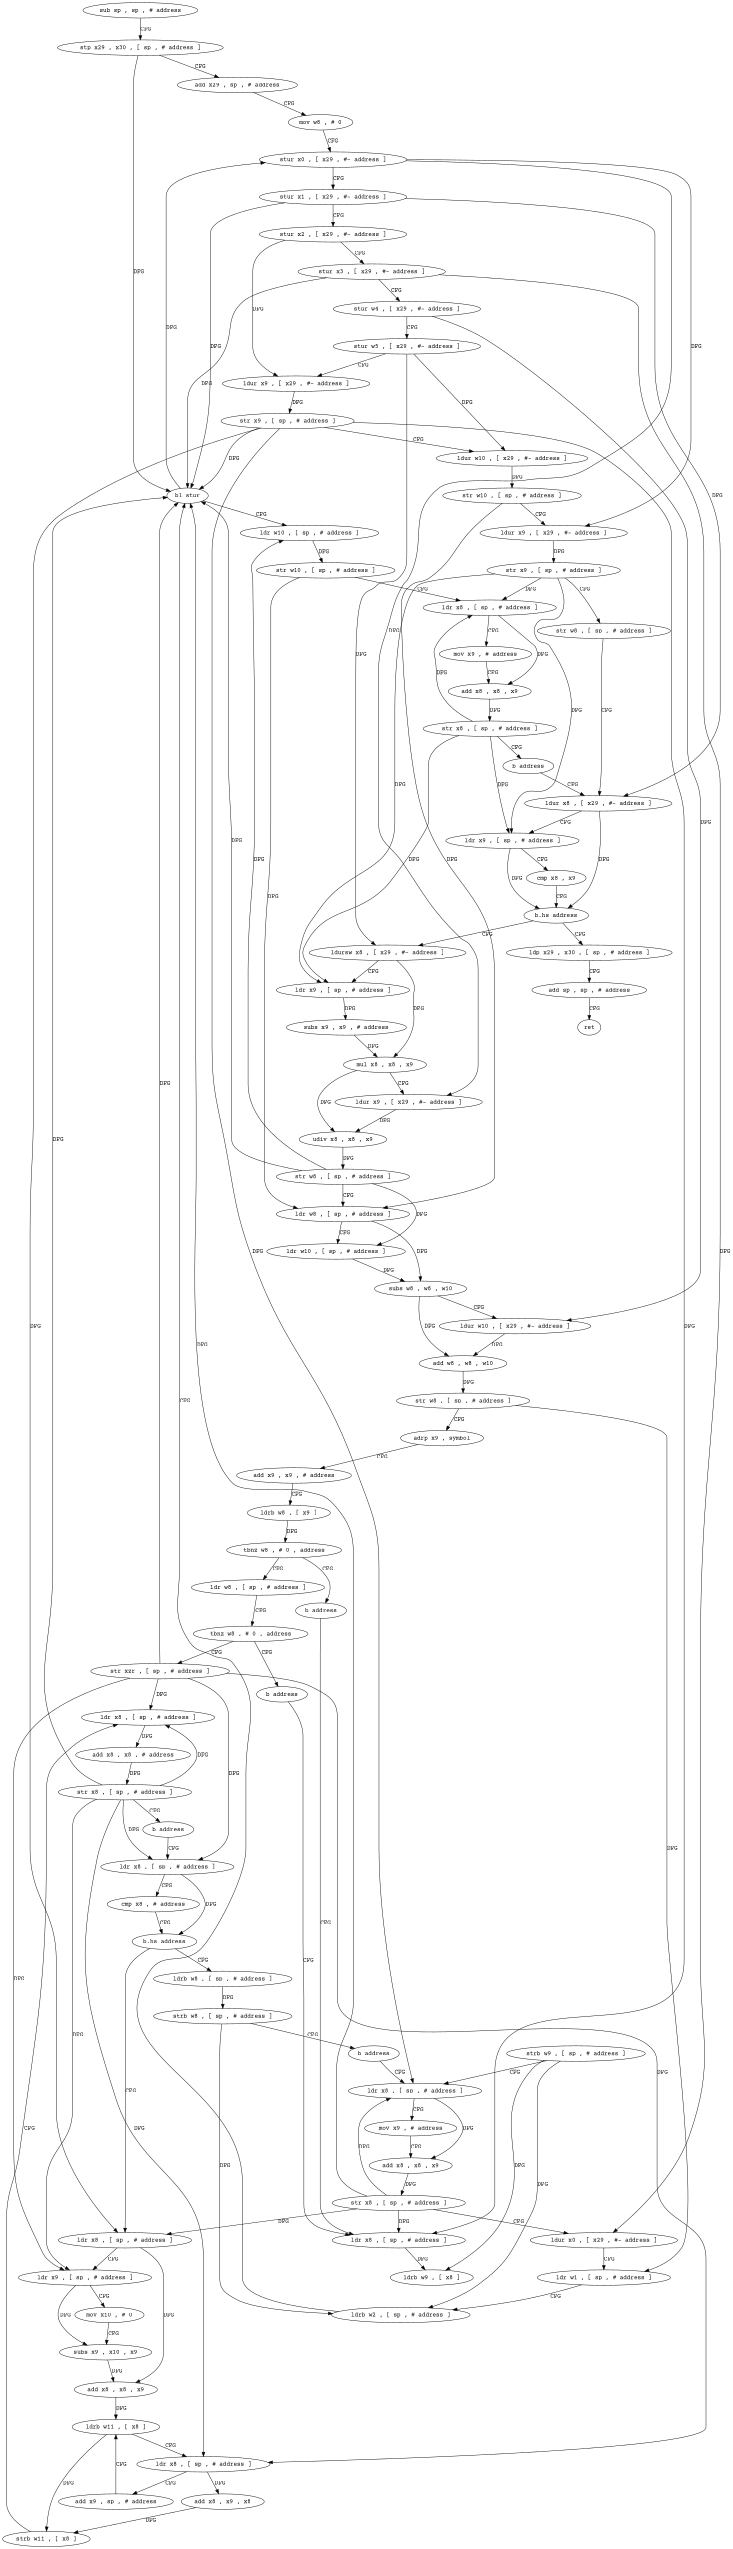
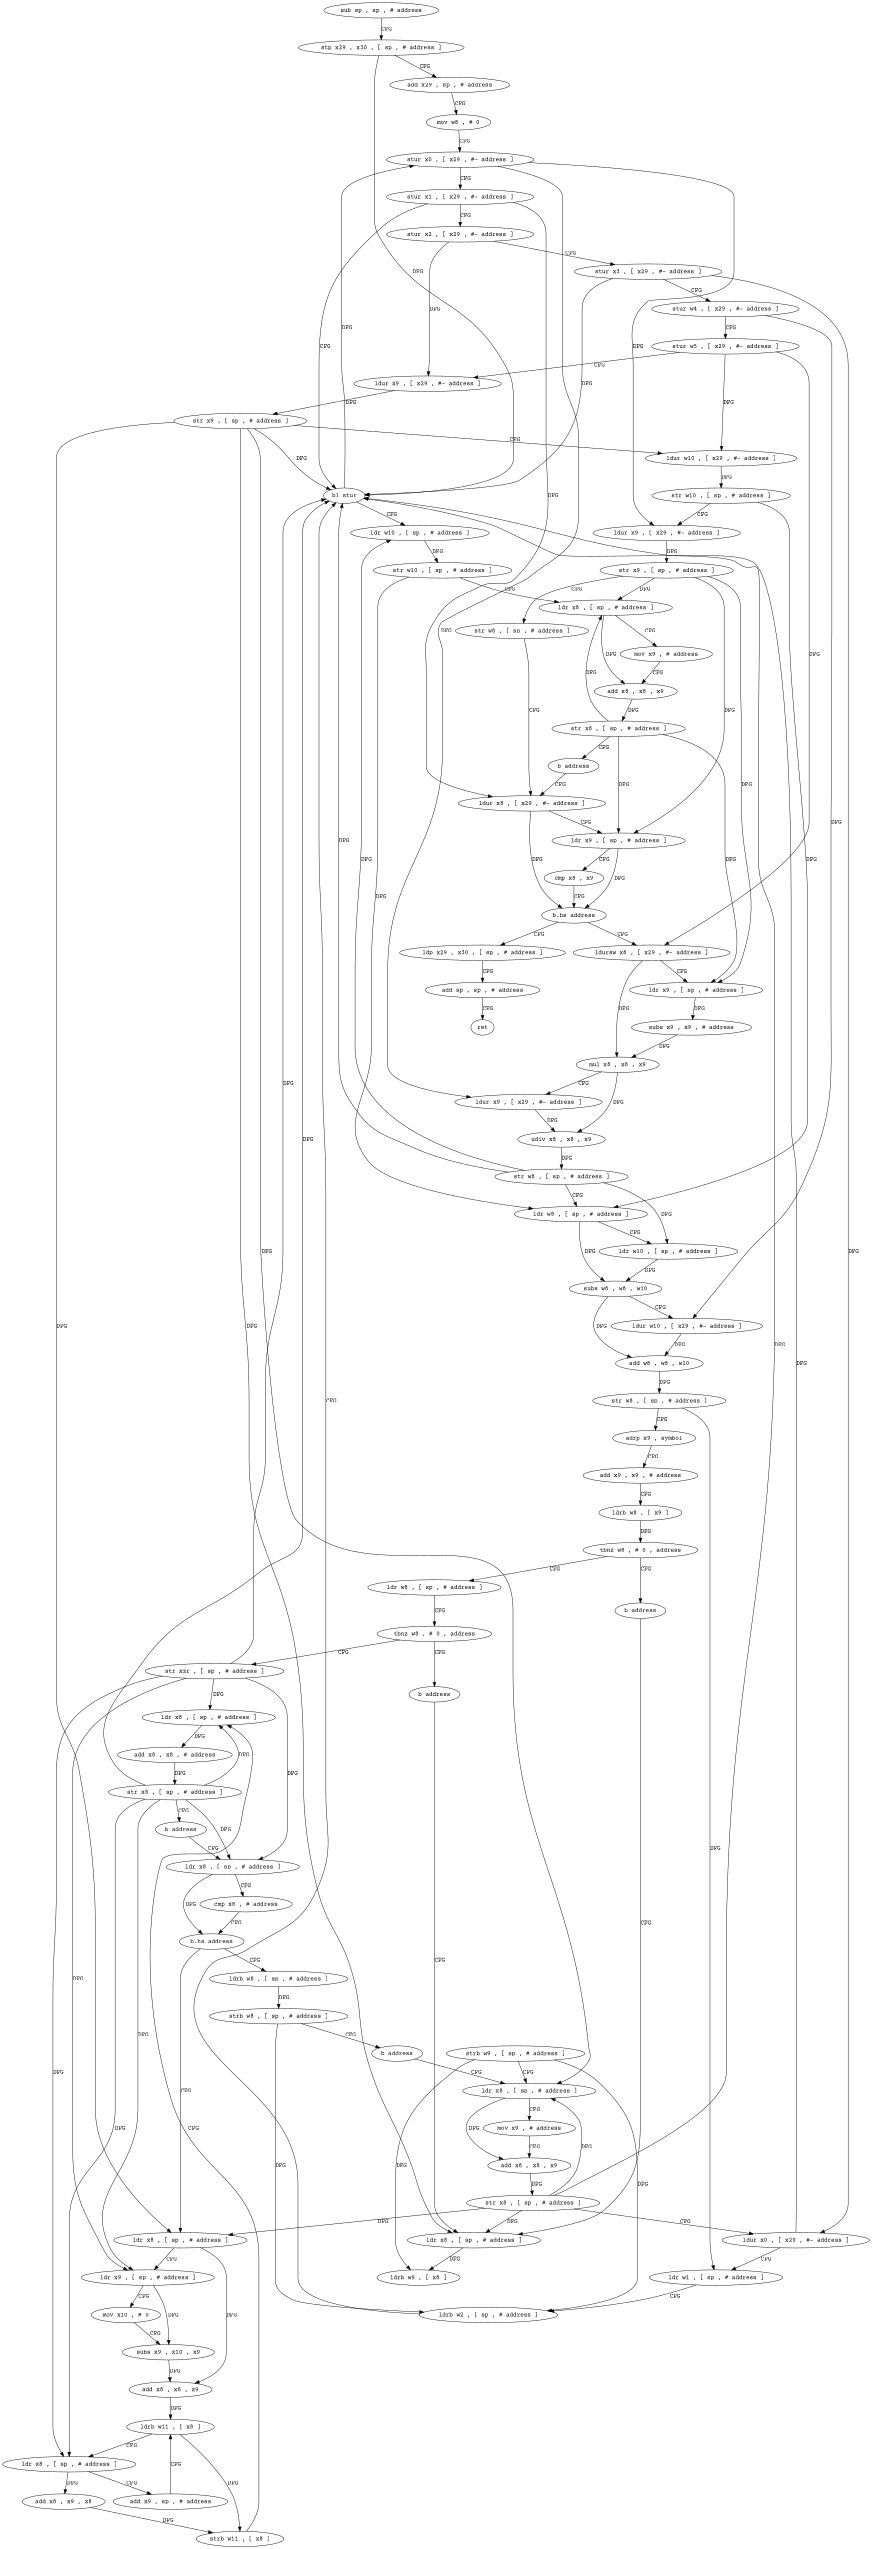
edge "stur x1 , [ x29 , #- address ]" -> "bl stur": label "DFG" -> "CFG"
edge "ldur x0 , [ x29 , #- address ]" -> "bl stur": added, label "DFG"
